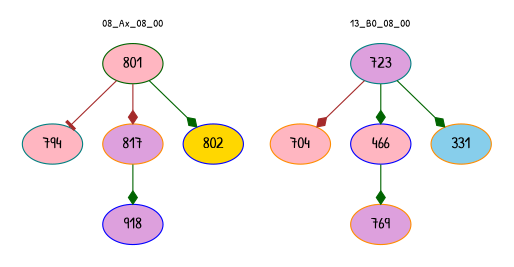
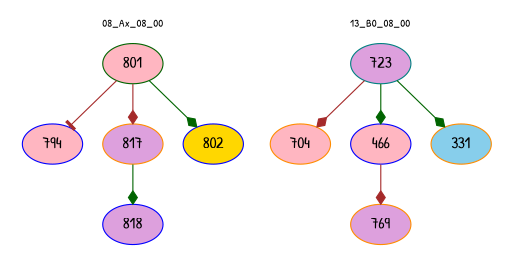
node "794": color teal -> blue
edge "466" -> "769": color darkgreen -> brown
node "918": label "918" -> "818"
